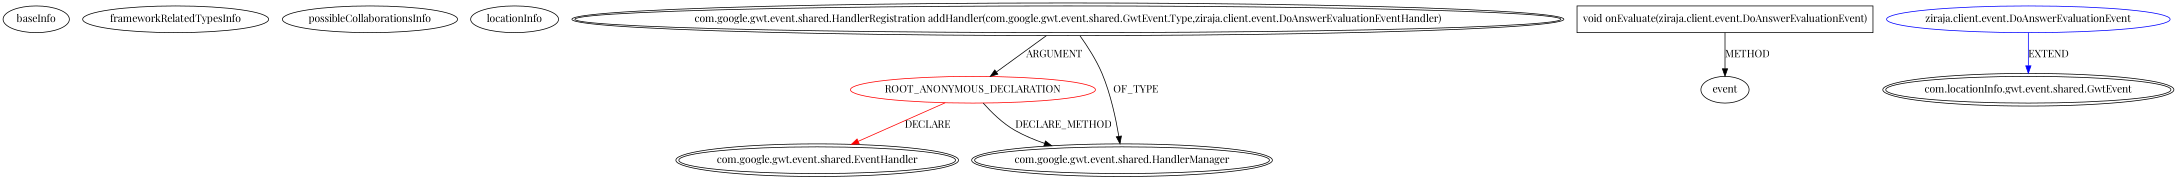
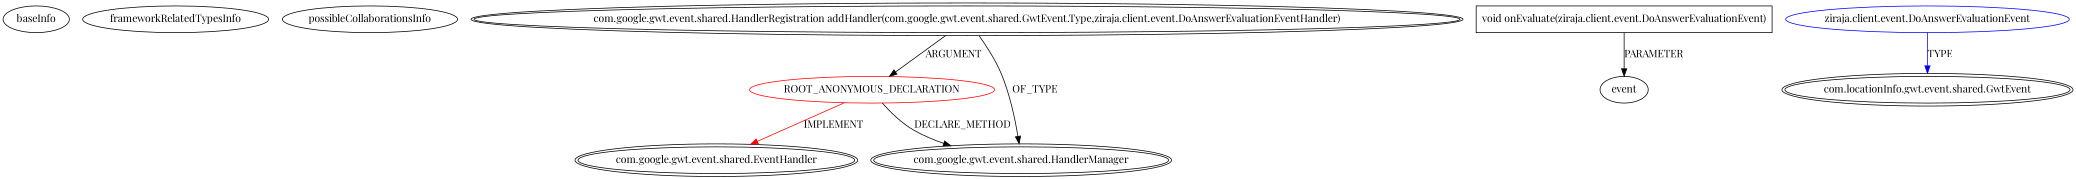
node "locationInfo": removed
edge "void onEvaluate(ziraja.client.event.DoAnswerEvaluationEvent)" -> "event": label "METHOD" -> "PARAMETER"
edge "ziraja.client.event.DoAnswerEvaluationEvent" -> "com.locationInfo.gwt.event.shared.GwtEvent": label "EXTEND" -> "TYPE"
edge "ROOT_ANONYMOUS_DECLARATION" -> "com.google.gwt.event.shared.EventHandler": label "DECLARE" -> "IMPLEMENT"
